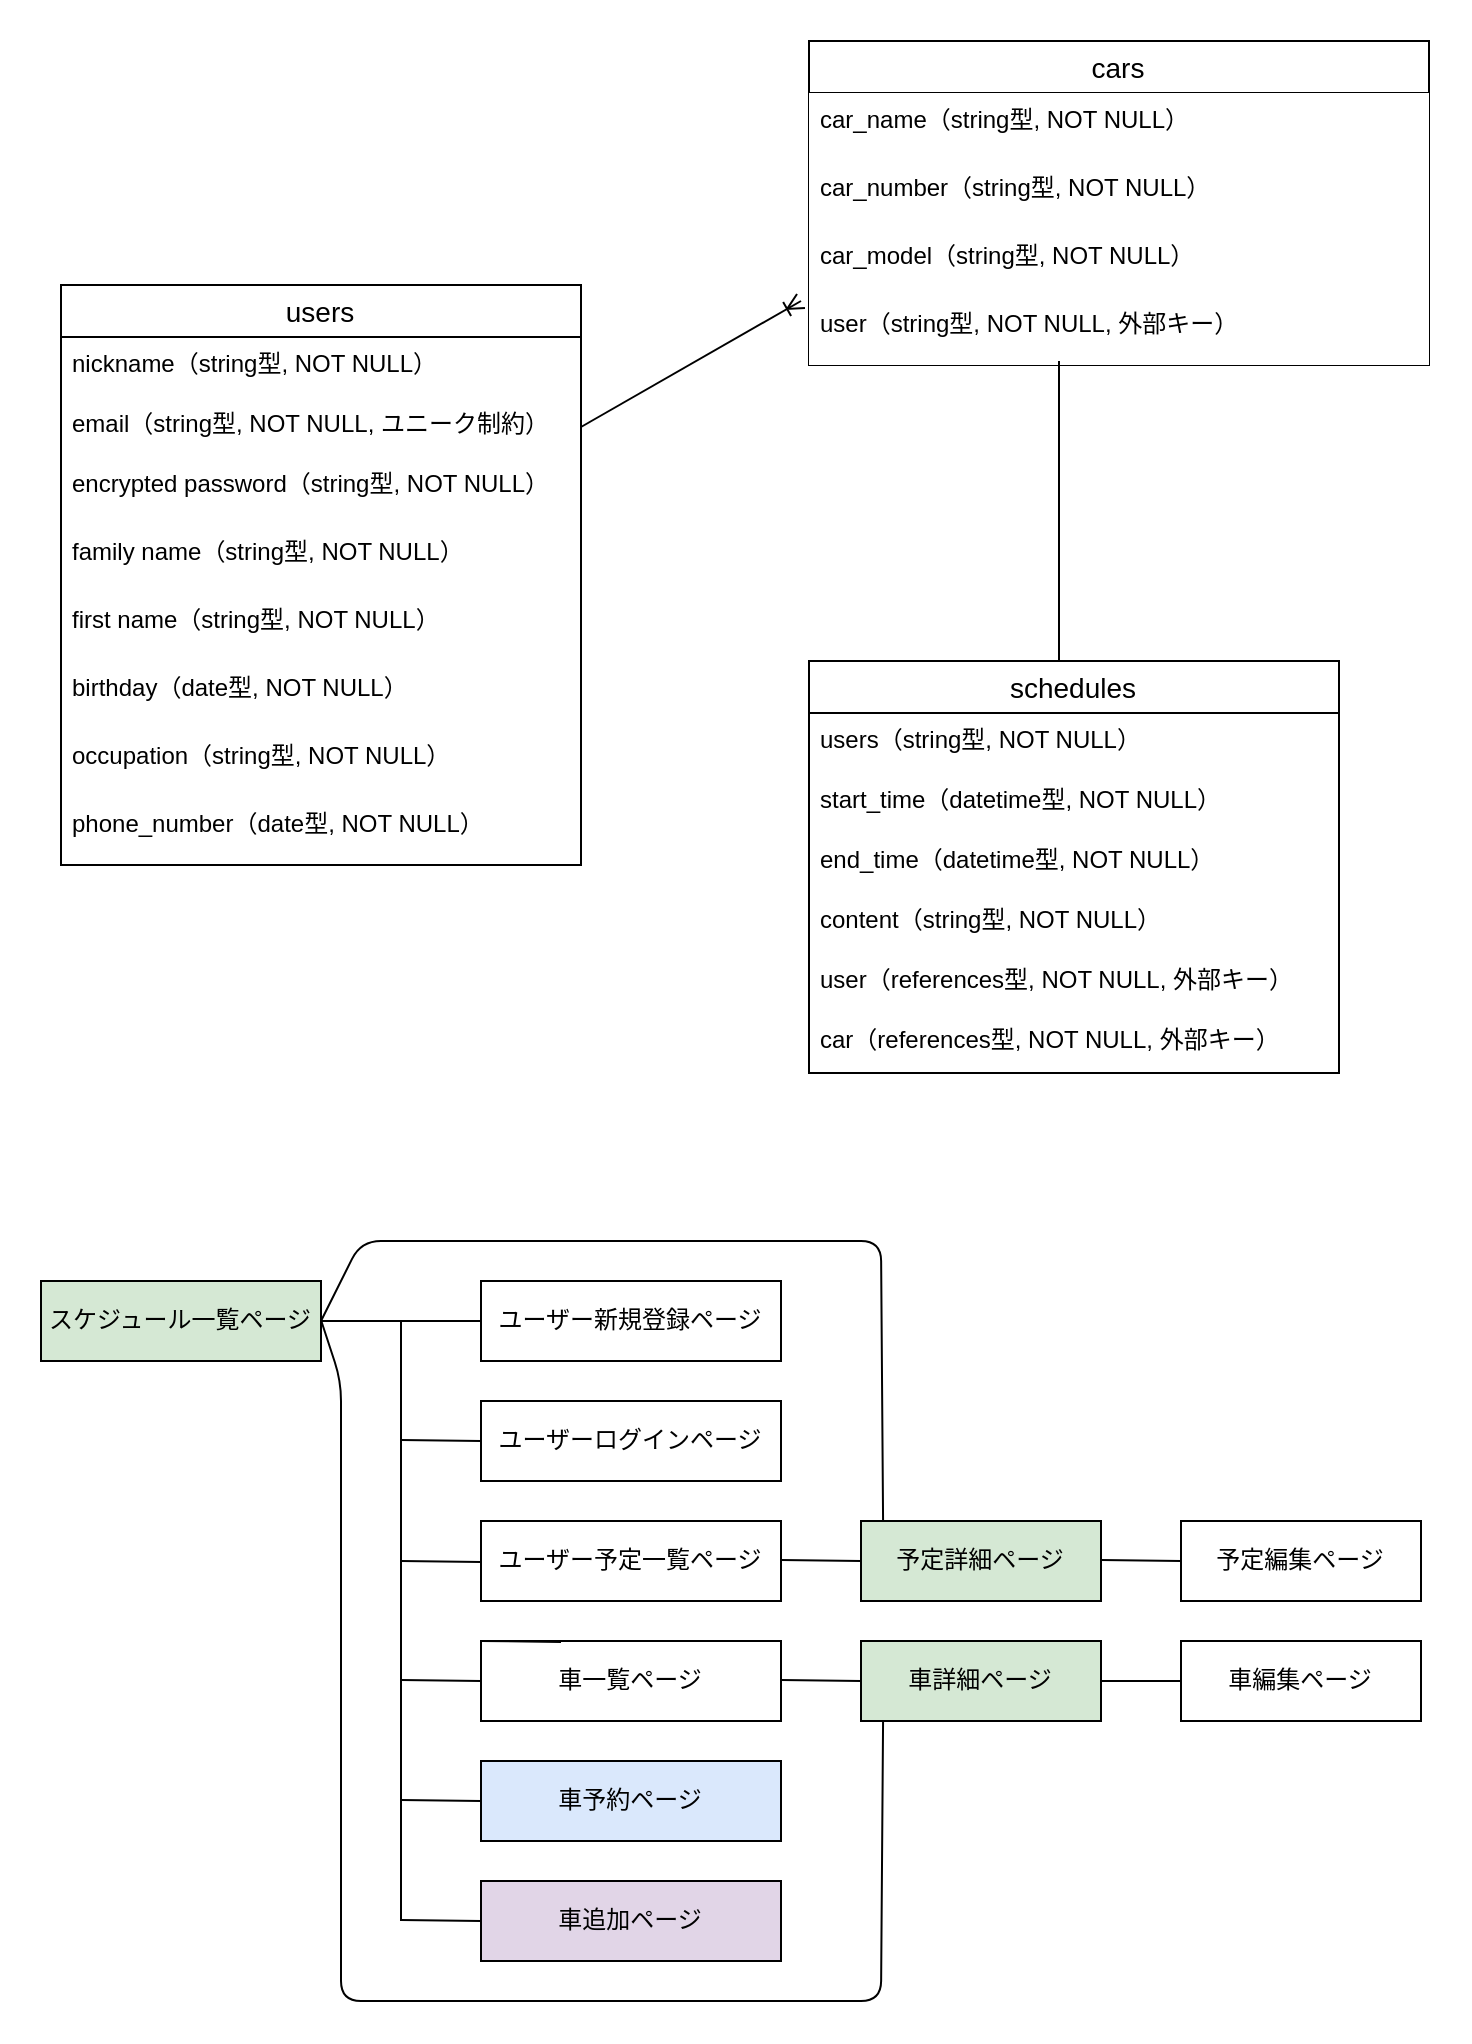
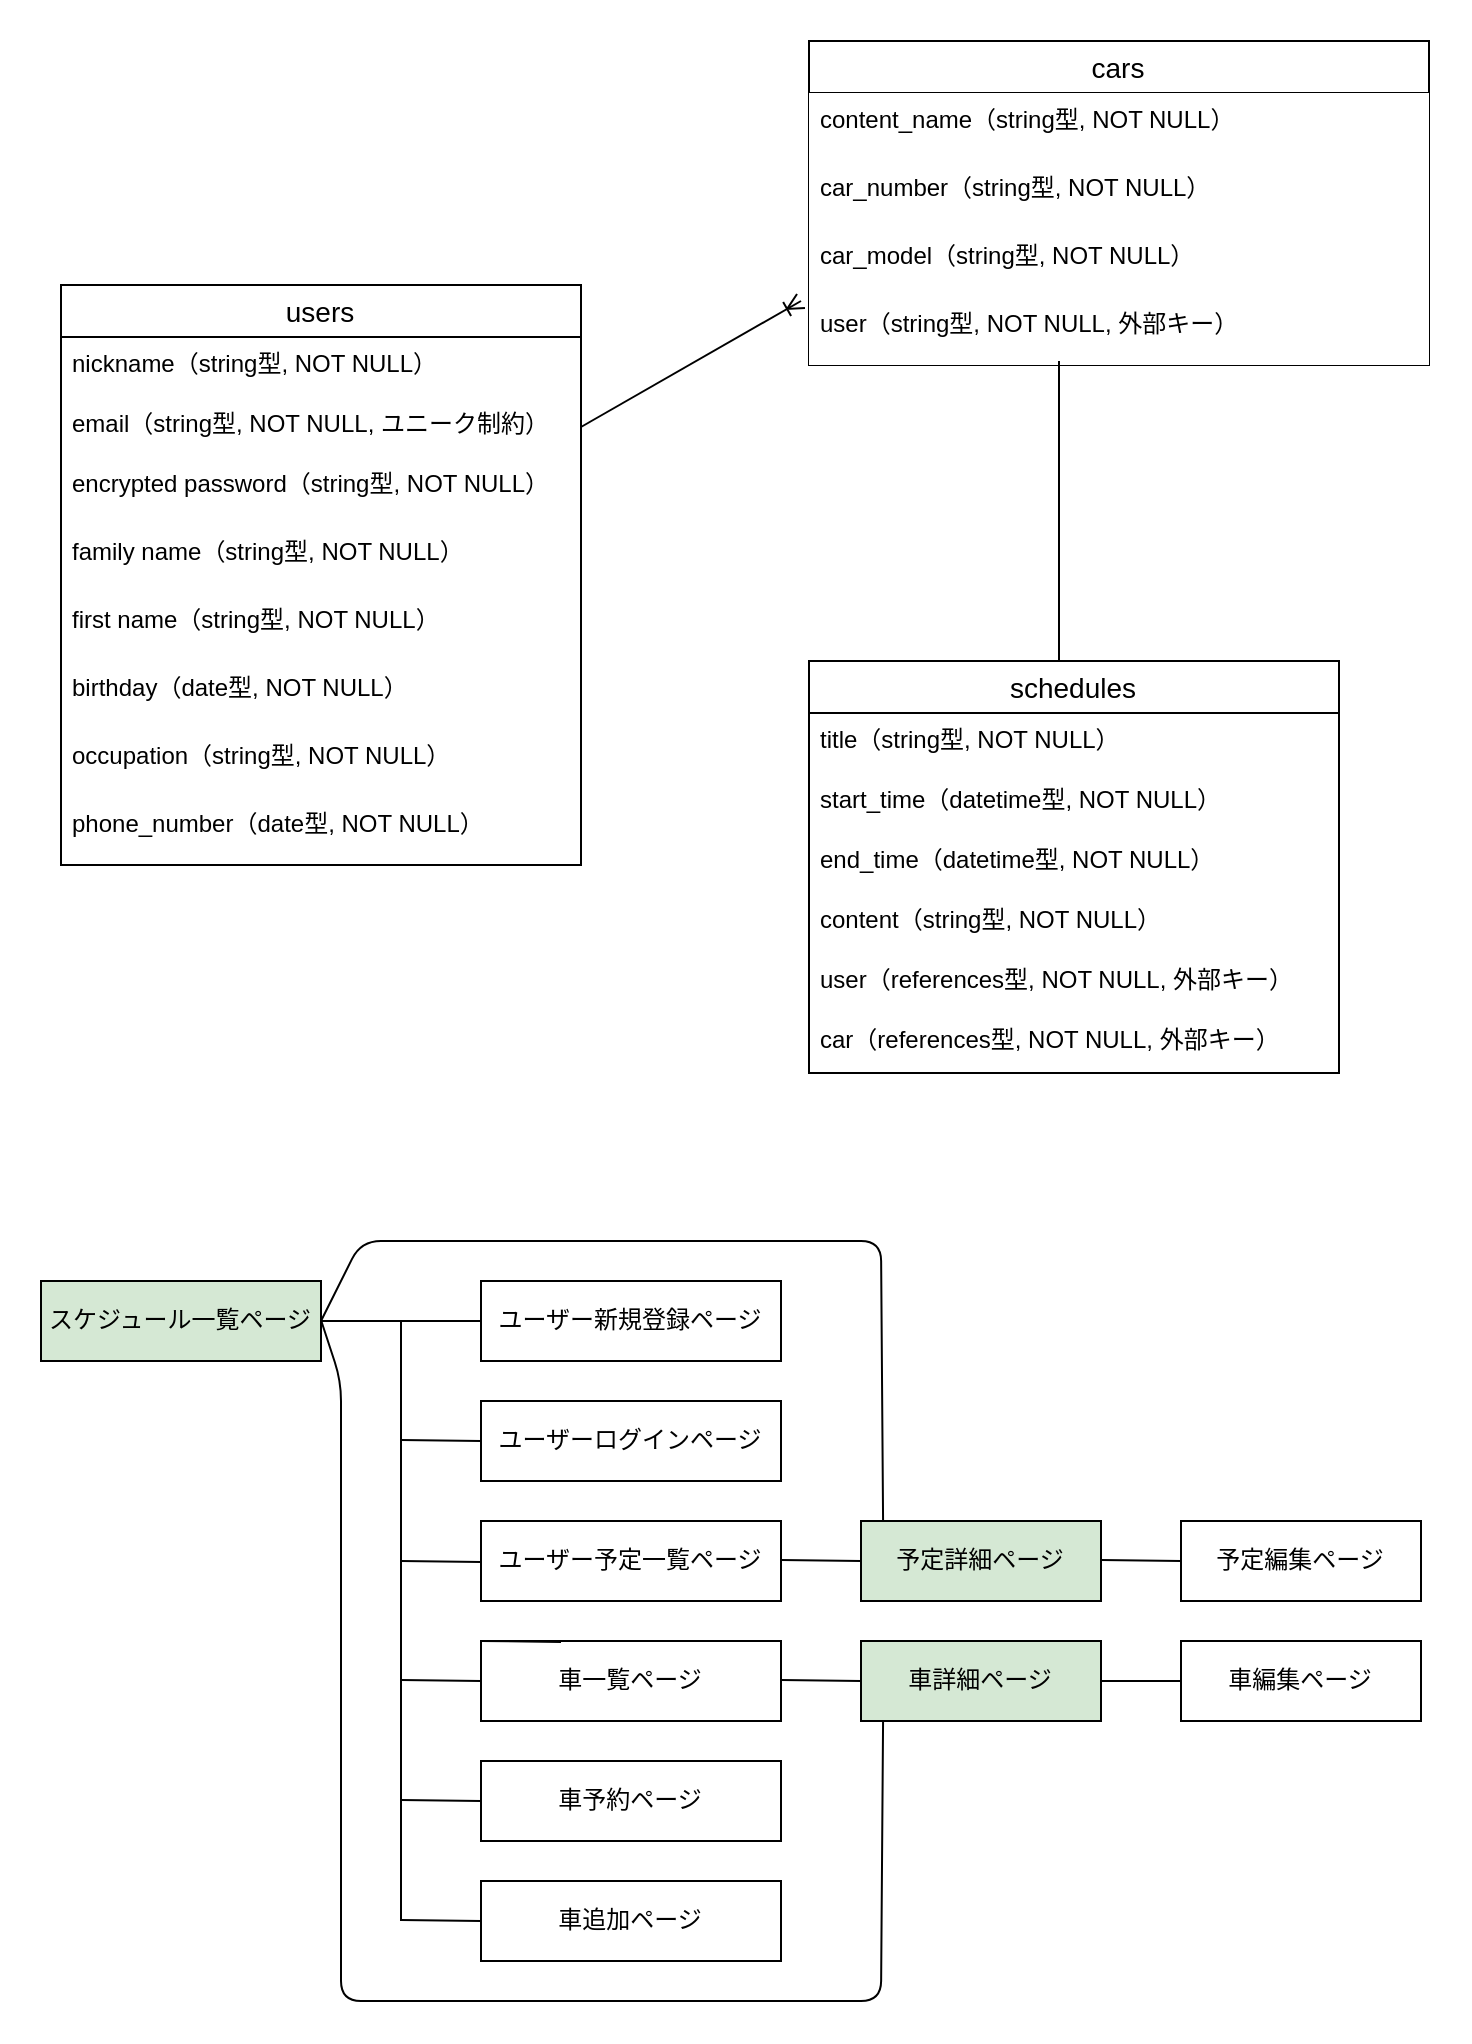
node "car_name（string型, NOT NULL）": label "car_name（string型, NOT NULL）" -> "content_name（string型, NOT NULL）"
node "users（string型, NOT NULL）": label "users（string型, NOT NULL）" -> "title（string型, NOT NULL）"
node "車予約ページ": fillcolor #dae8fc -> #ffffff
node "車追加ページ": fillcolor #e1d5e7 -> #ffffff
